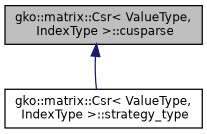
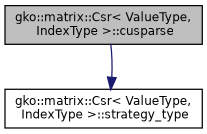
edge "gko::matrix::Csr< ValueType, IndexType >::strategy_type" -> "gko::matrix::Csr< ValueType, IndexType >::cusparse": reversed
